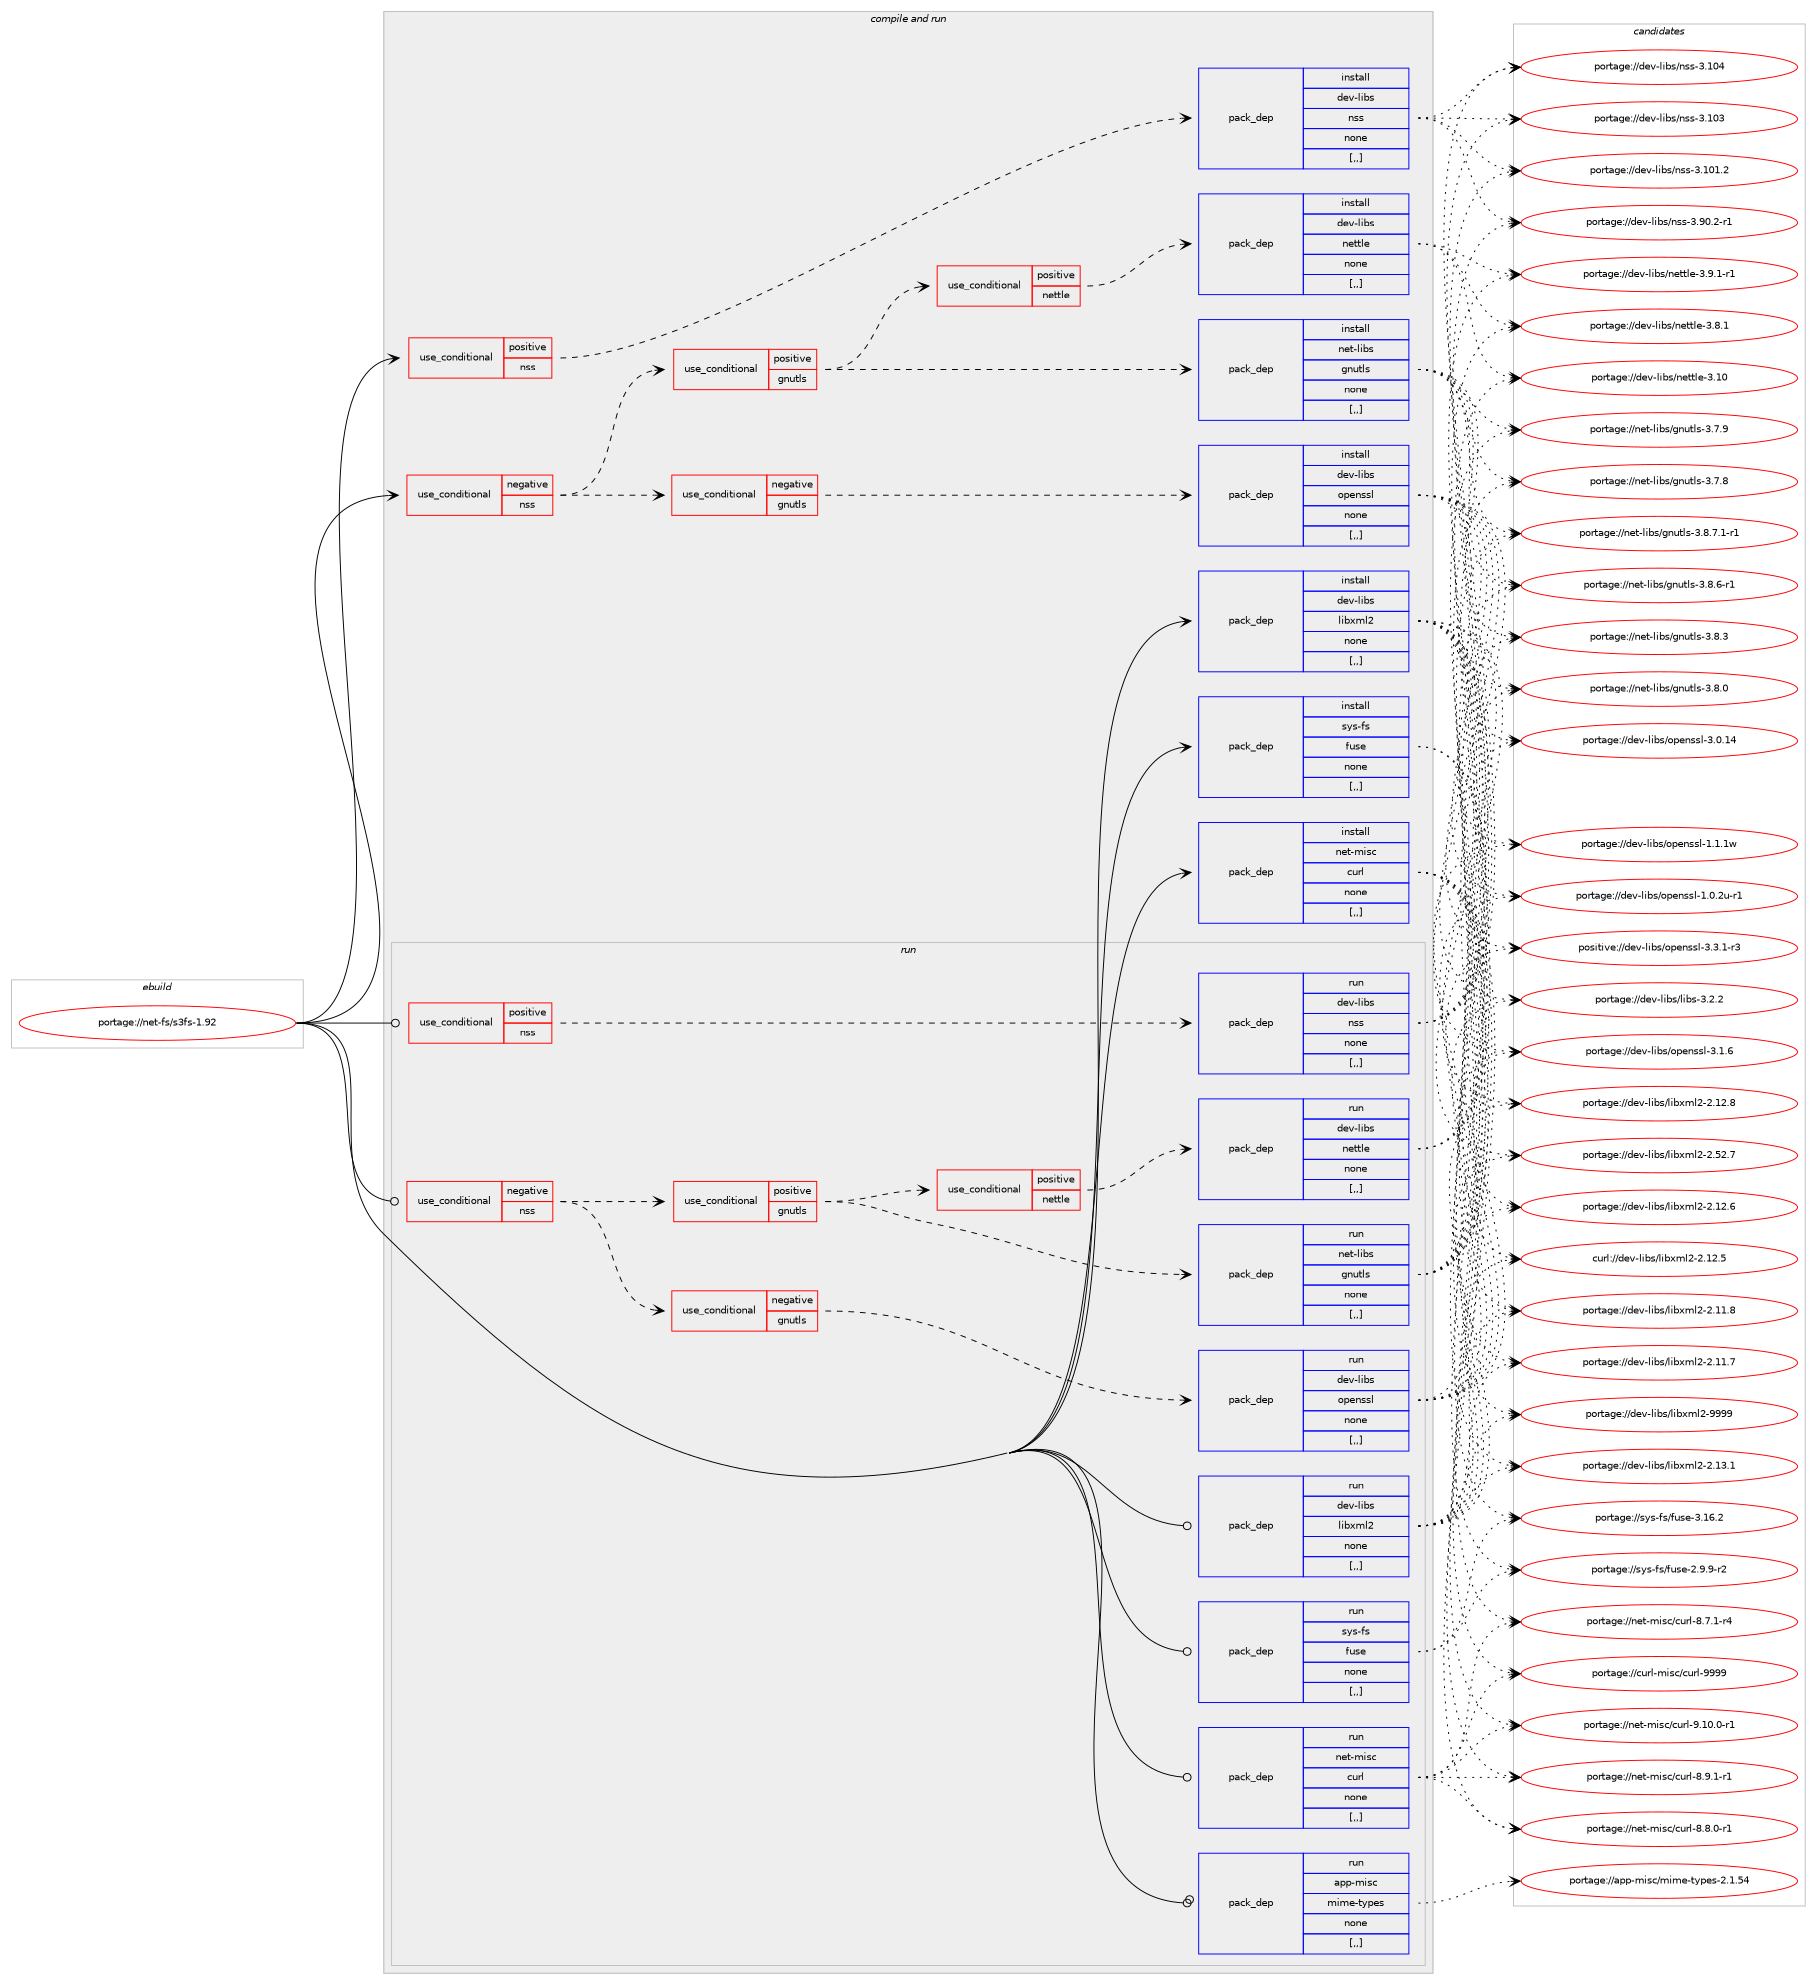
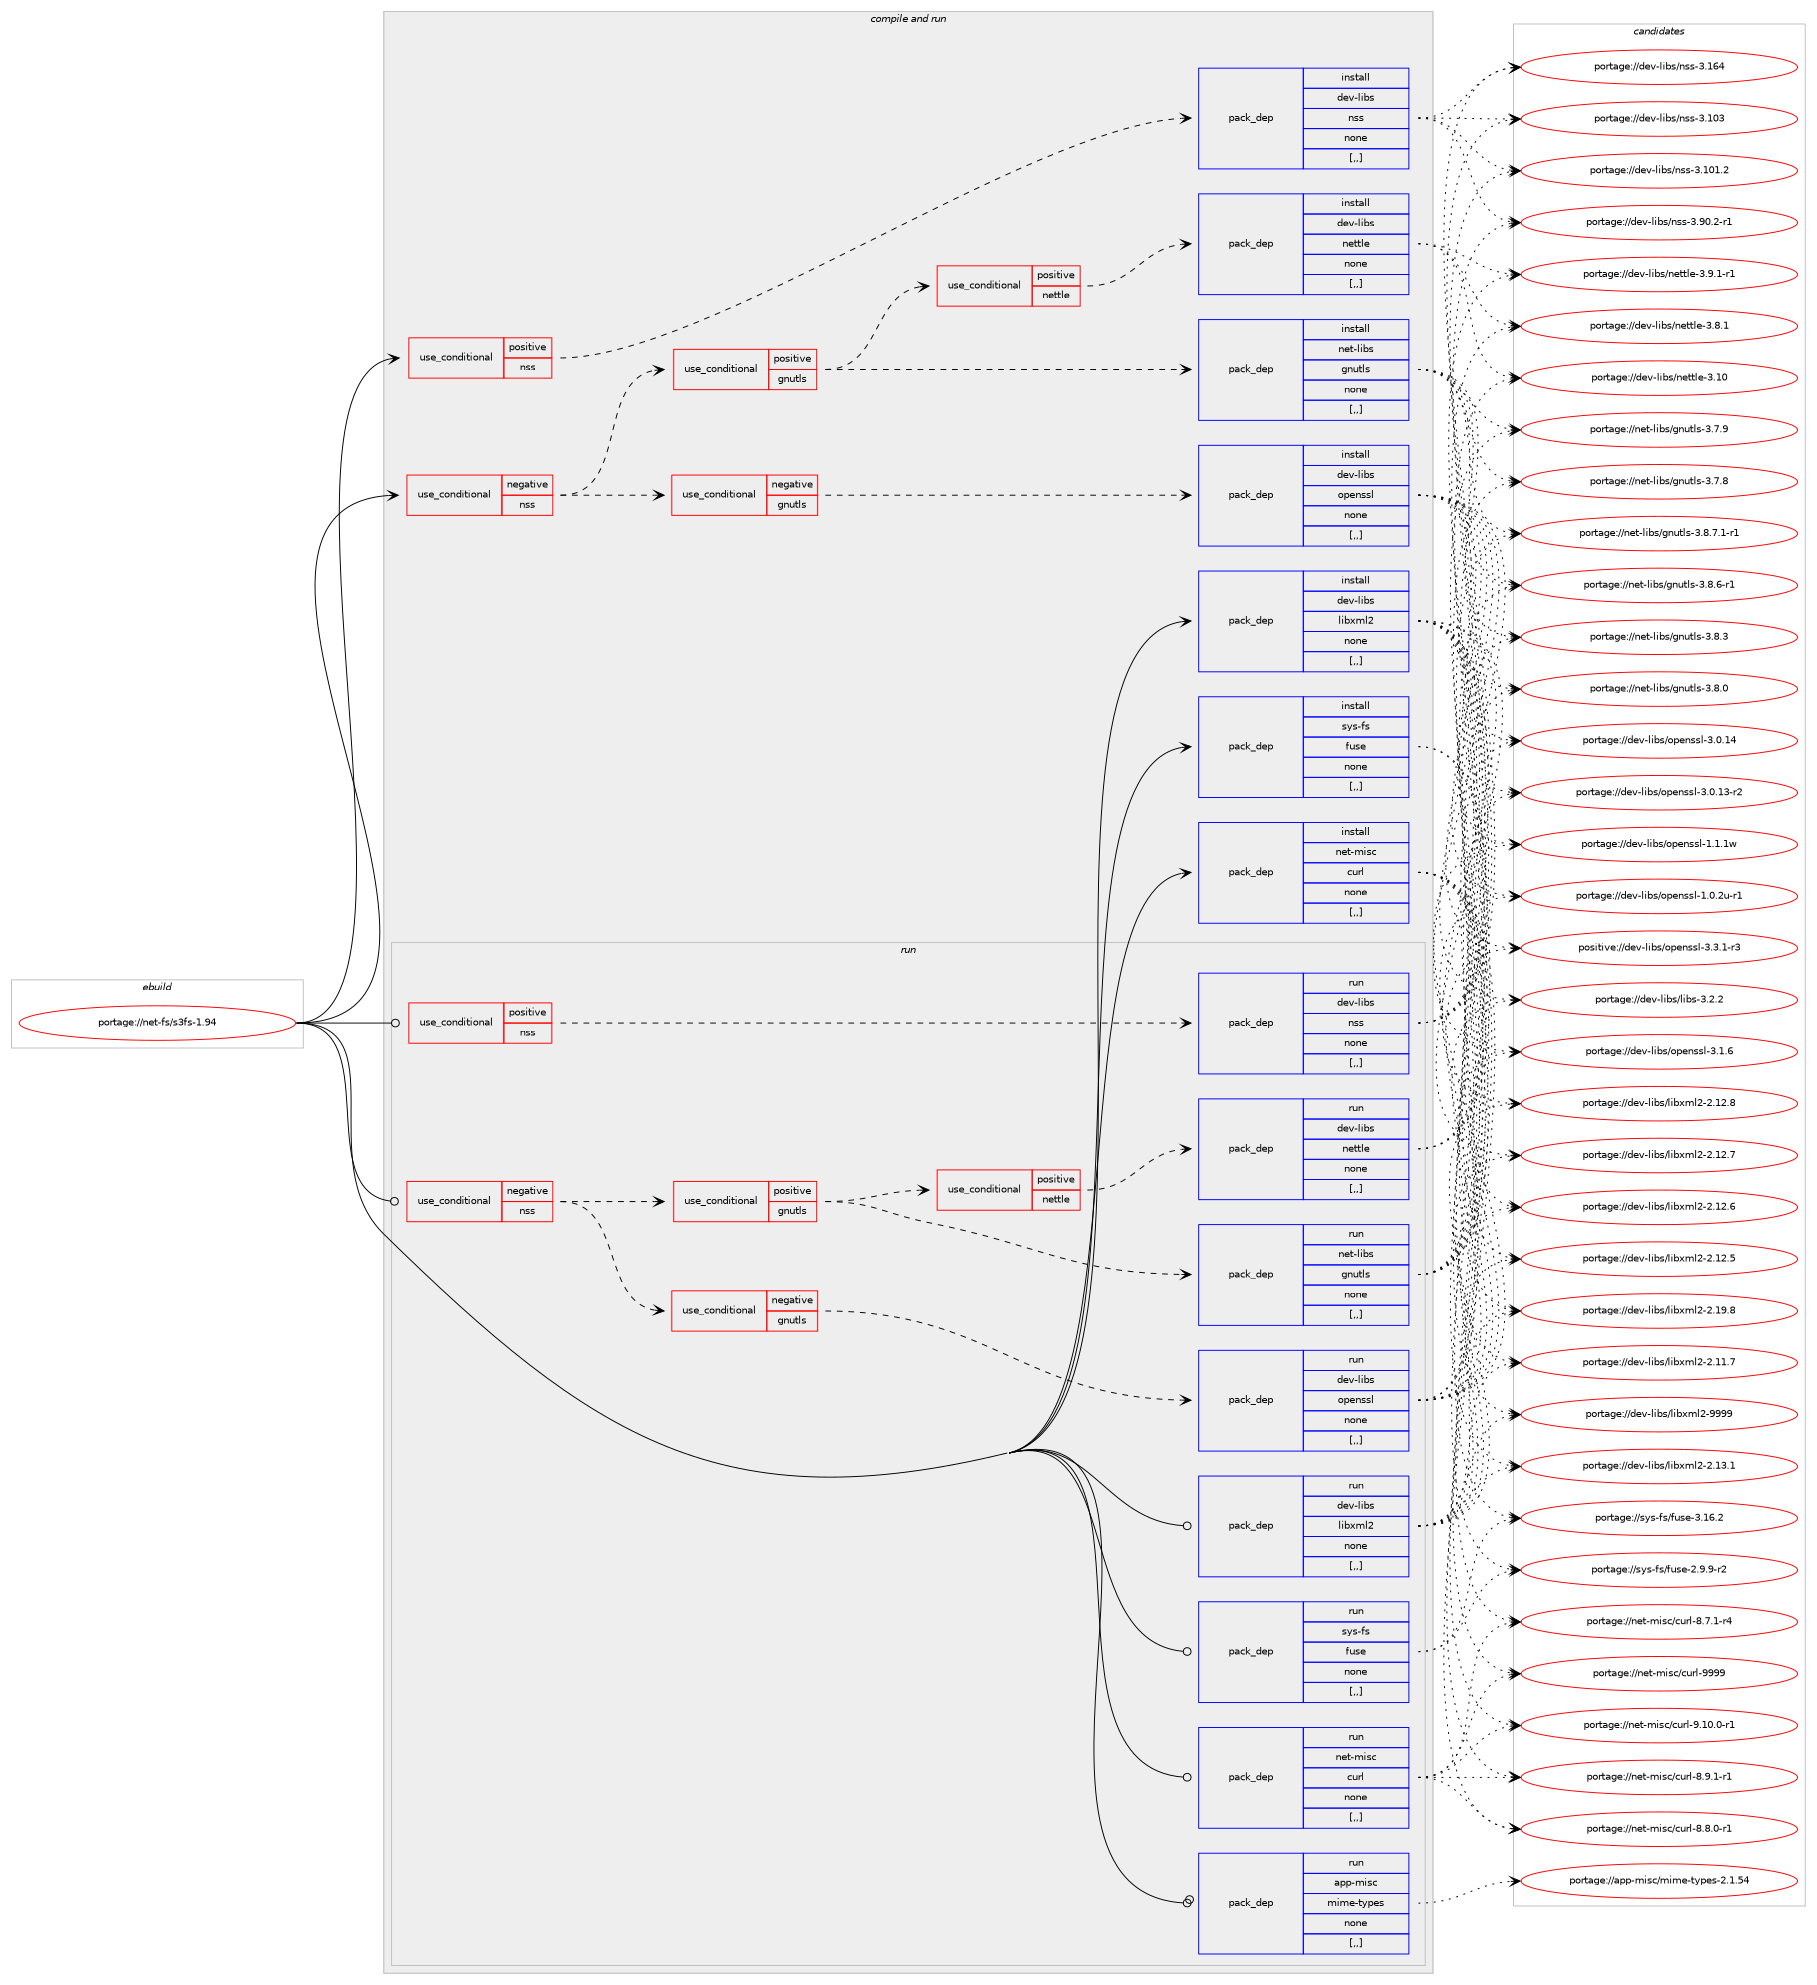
node "portage://dev-libs/nss-3.104": label "portage://dev-libs/nss-3.104" -> "portage://dev-libs/nss-3.164"
node "portage://dev-libs/openssl-3.0.13-r2": added
node "portage://net-fs/s3fs-1.92": label "portage://net-fs/s3fs-1.92" -> "portage://net-fs/s3fs-1.94"
node "portage://dev-libs/libxml2-2.52.7": label "portage://dev-libs/libxml2-2.52.7" -> "portage://dev-libs/libxml2-2.12.7"
node "curl://dev-libs/libxml2-2.12.5": label "curl://dev-libs/libxml2-2.12.5" -> "portage://dev-libs/libxml2-2.12.5"
node "portage://dev-libs/libxml2-2.11.8": label "portage://dev-libs/libxml2-2.11.8" -> "portage://dev-libs/libxml2-2.19.8"
node "portage://curl-misc/curl-9999": label "portage://curl-misc/curl-9999" -> "portage://net-misc/curl-9999"
